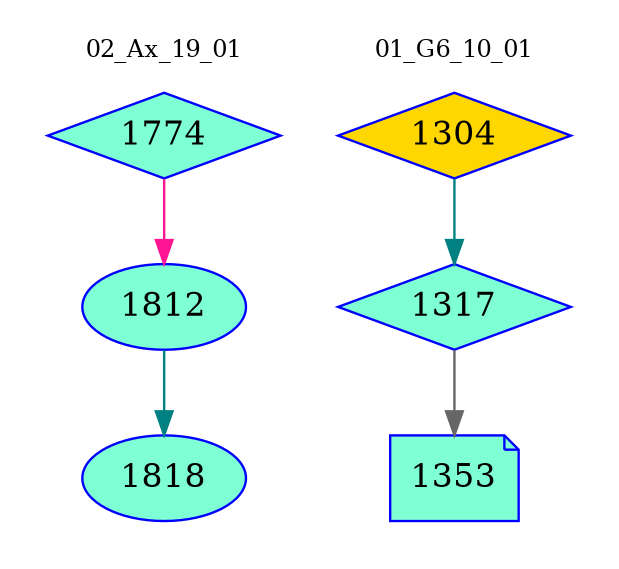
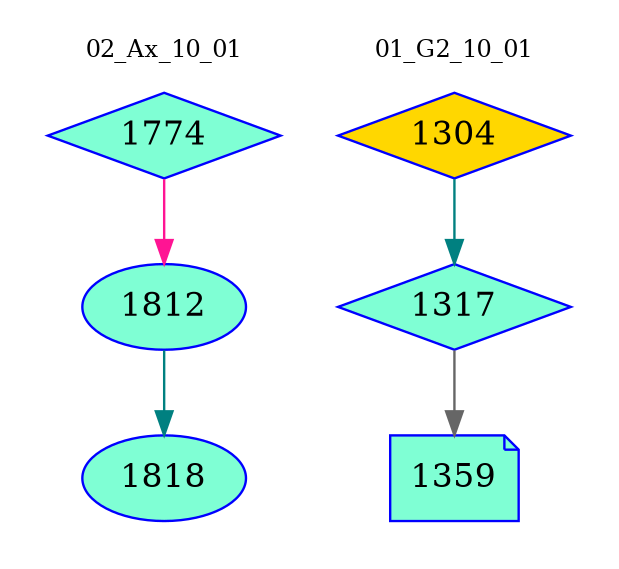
cluster "02_Ax_19_01": label "02_Ax_19_01" -> "02_Ax_10_01"
cluster "01_G6_10_01": label "01_G6_10_01" -> "01_G2_10_01"
node "1353": label "1353" -> "1359"
